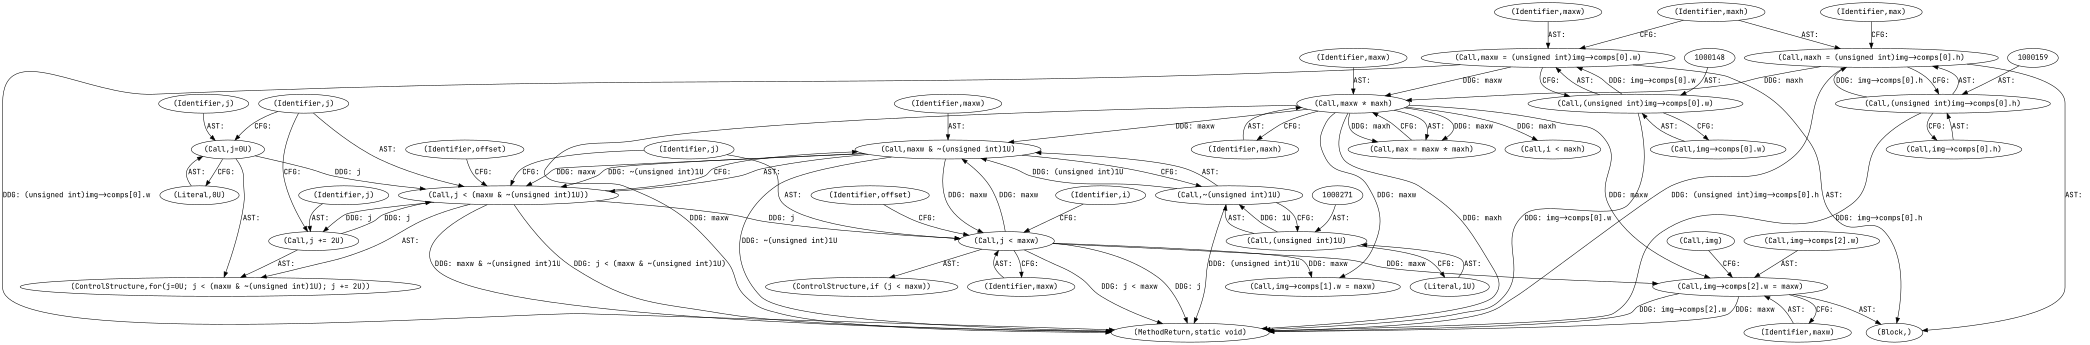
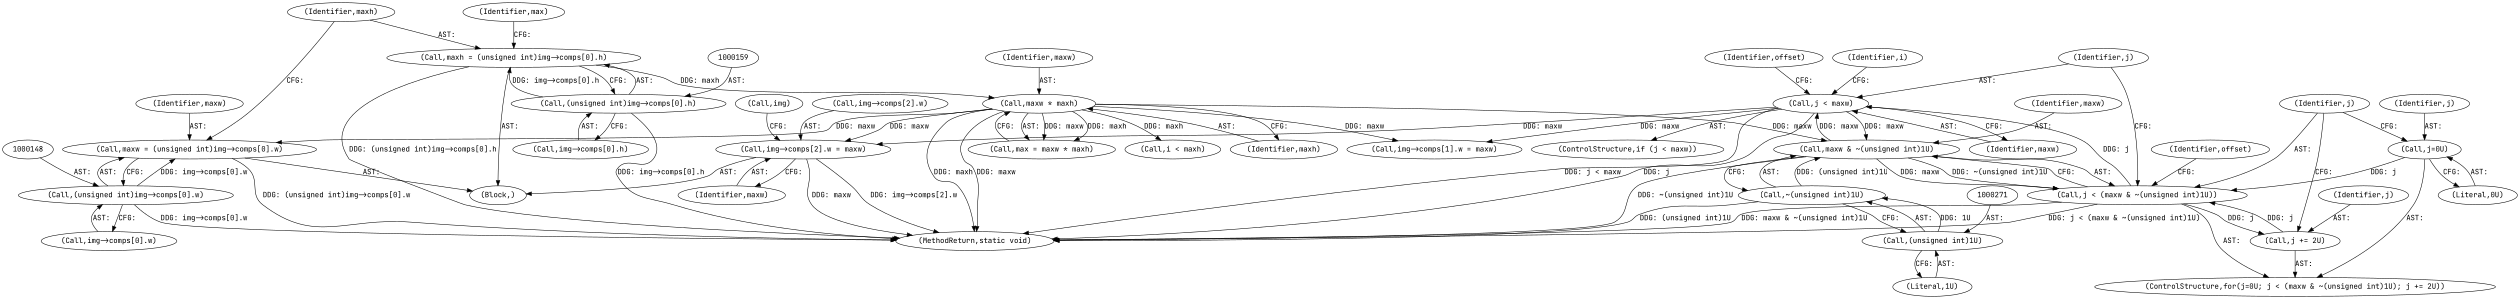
edge "(Call,maxw = (unsigned int)img->comps[0].w)" -> "(Call,maxw * maxh)": reversed
